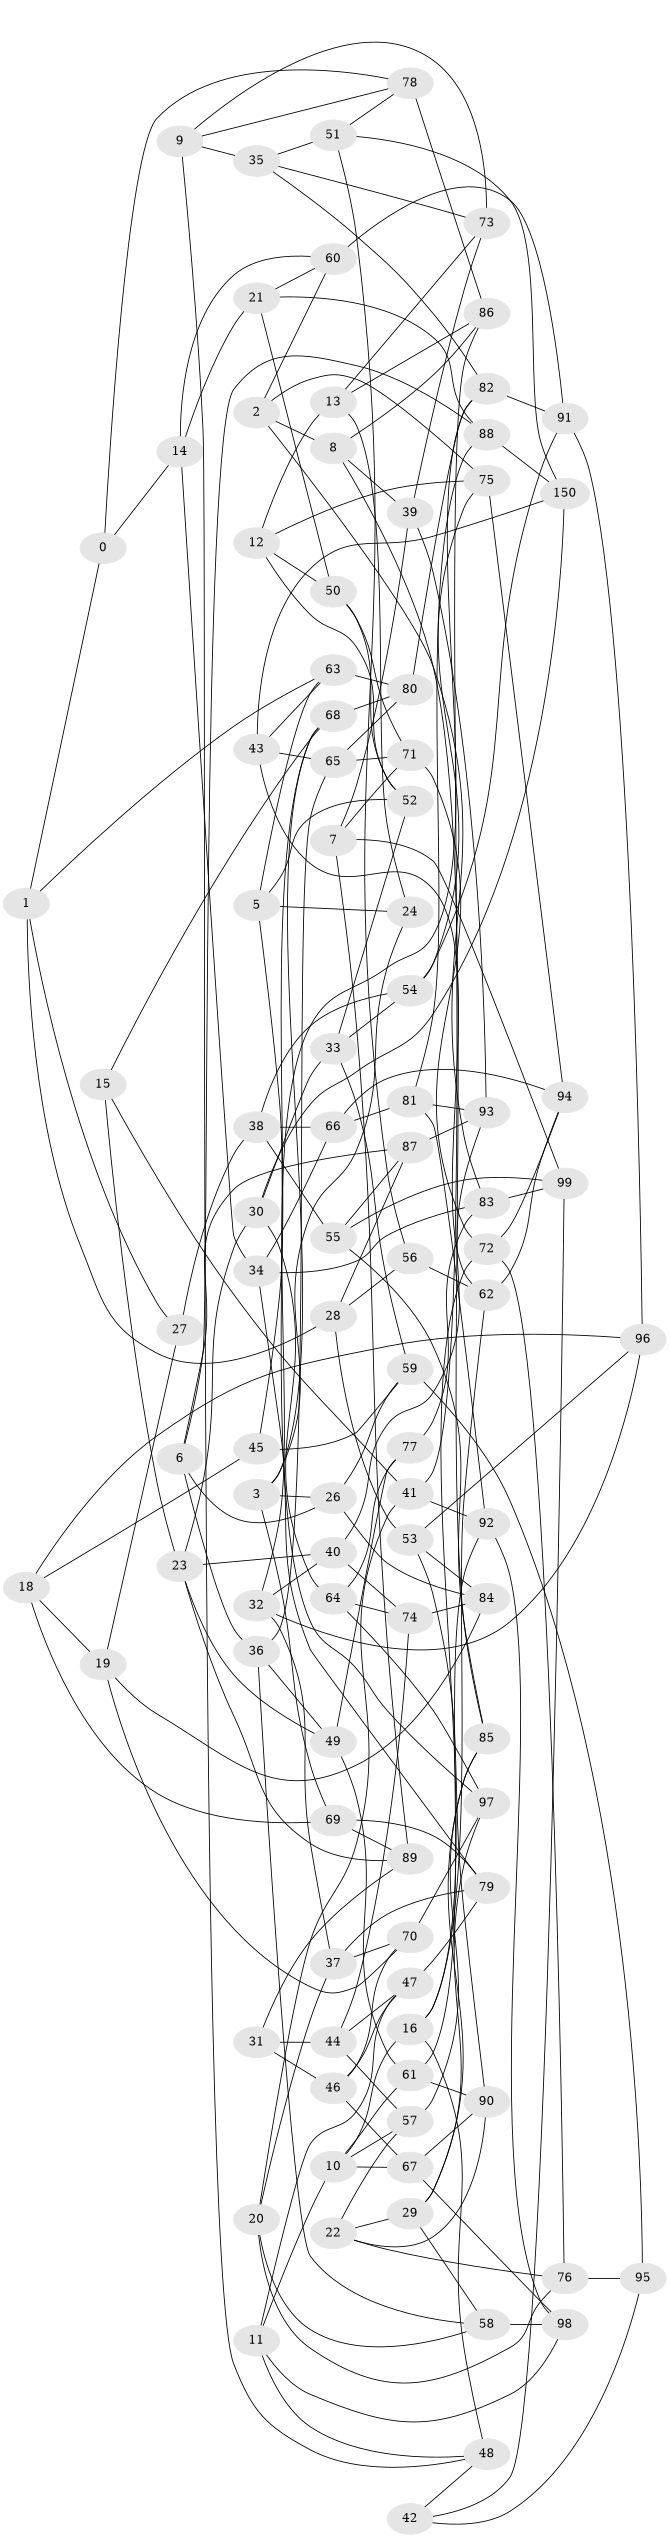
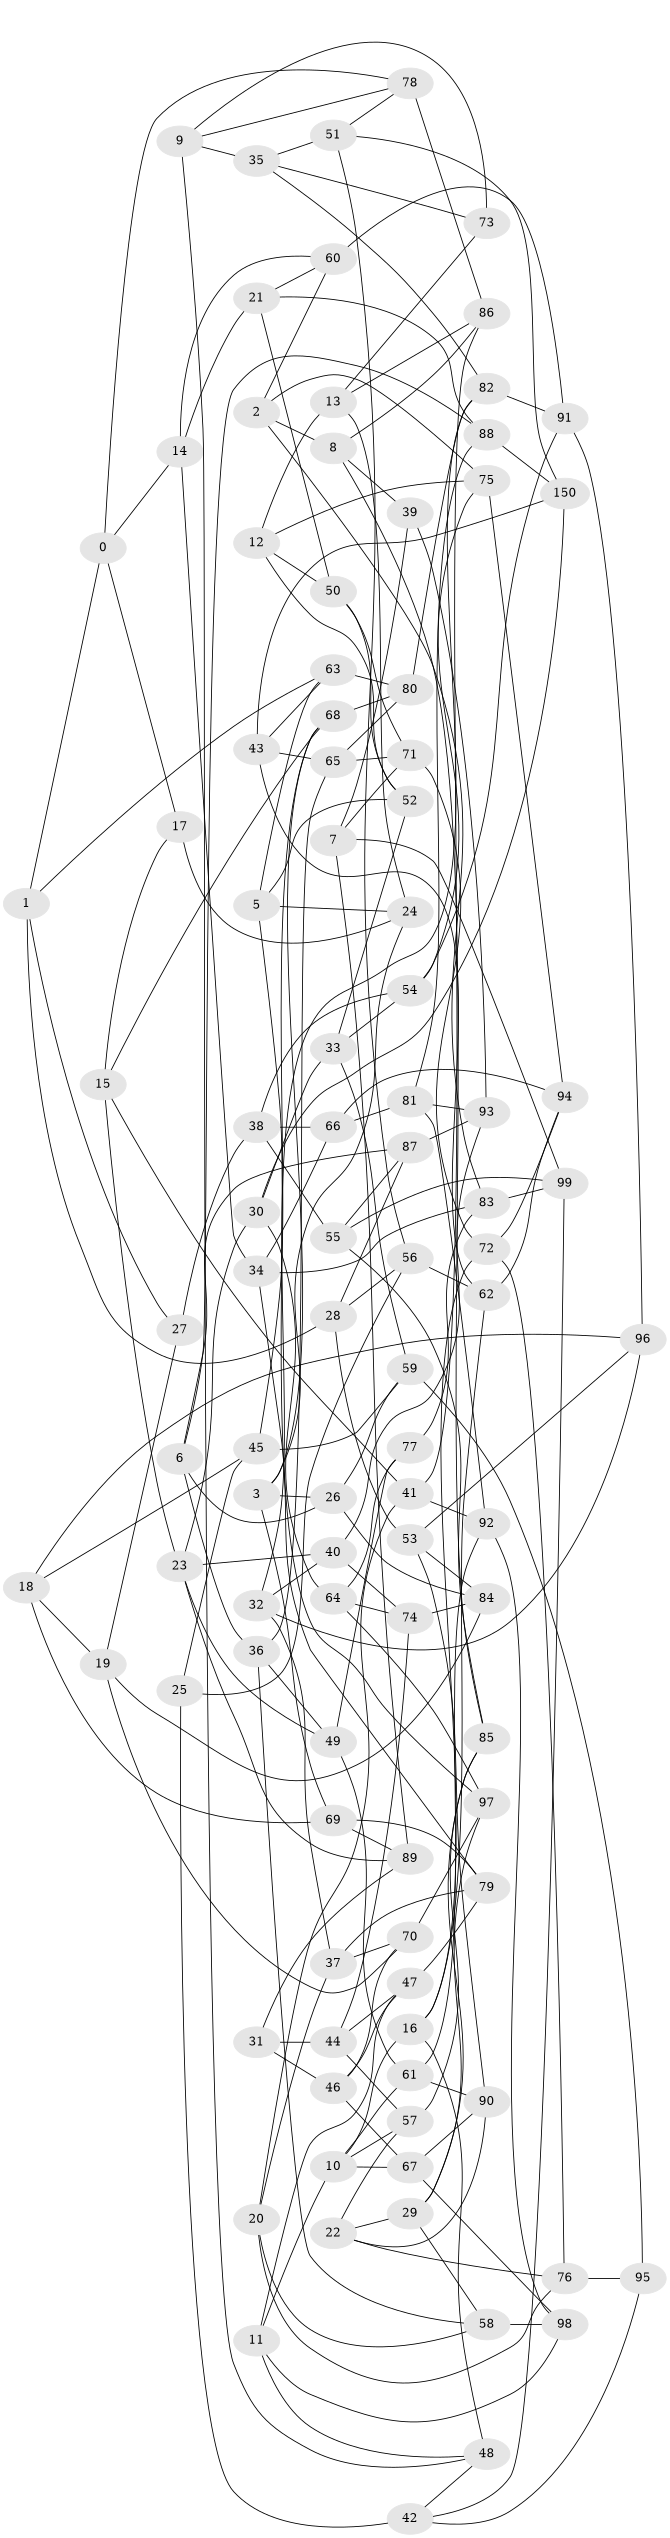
edge "73" -- "39": removed
node "17": added
node "25": added
